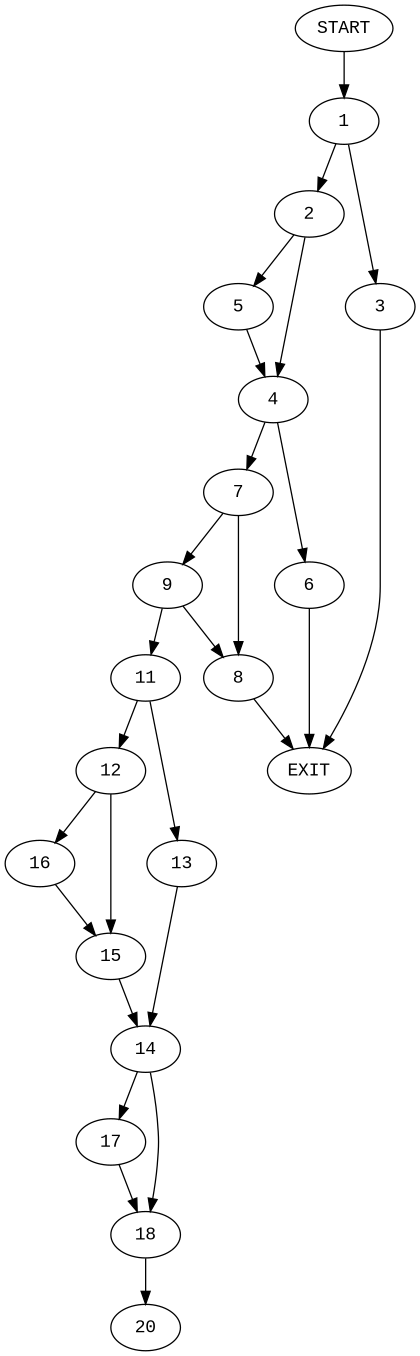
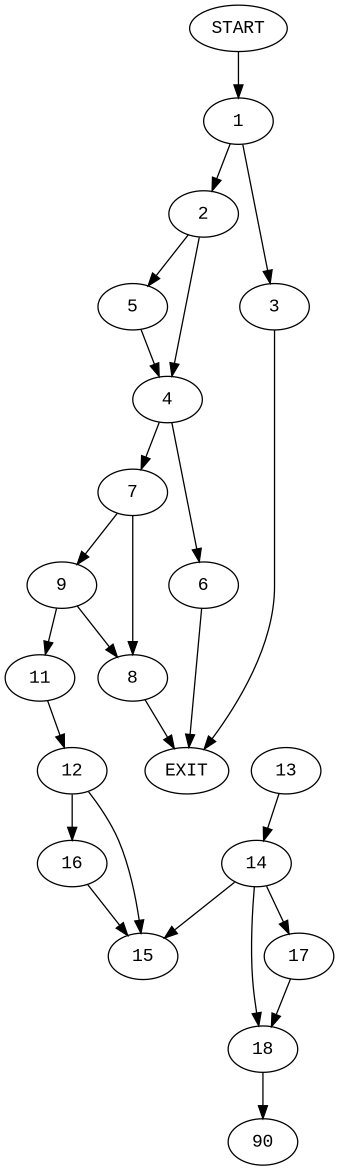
edge "11" -> "13": removed
edge "15" -> "14": reversed
node "20": label "20" -> "90"
